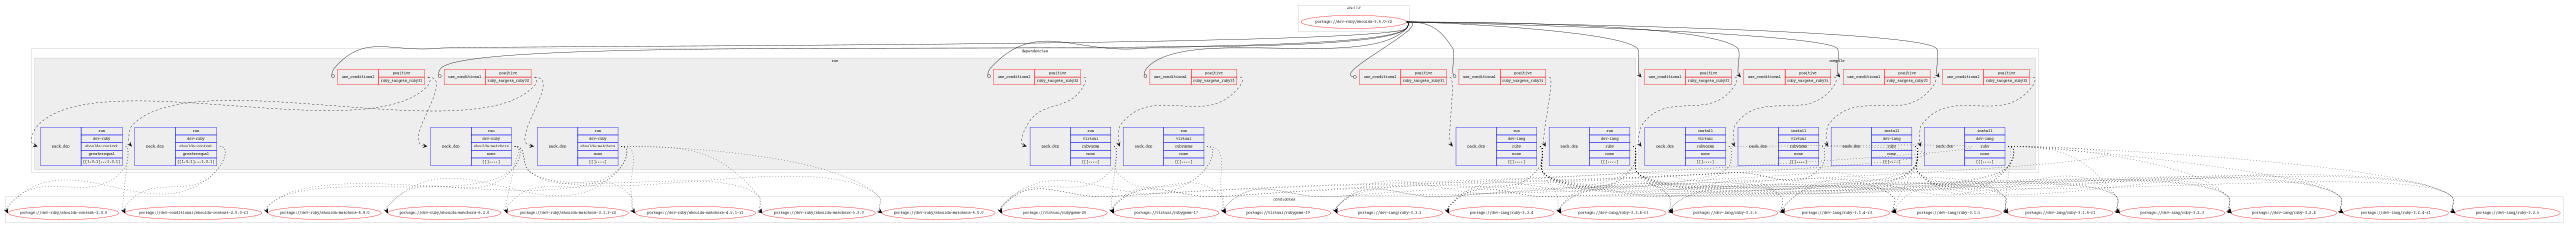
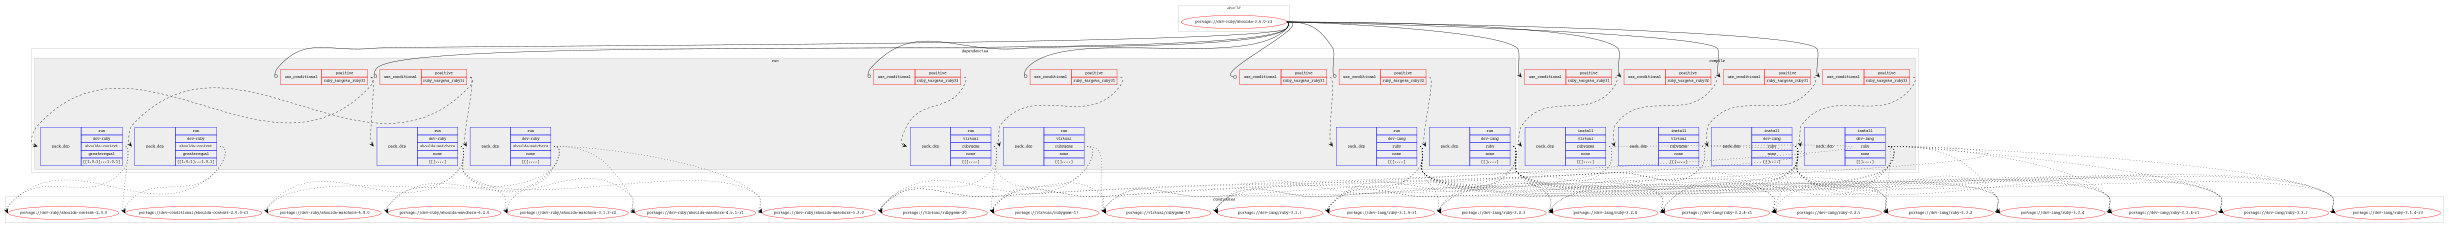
node "portage://dev-ruby/shoulda-matchers-6.0.0": removed
